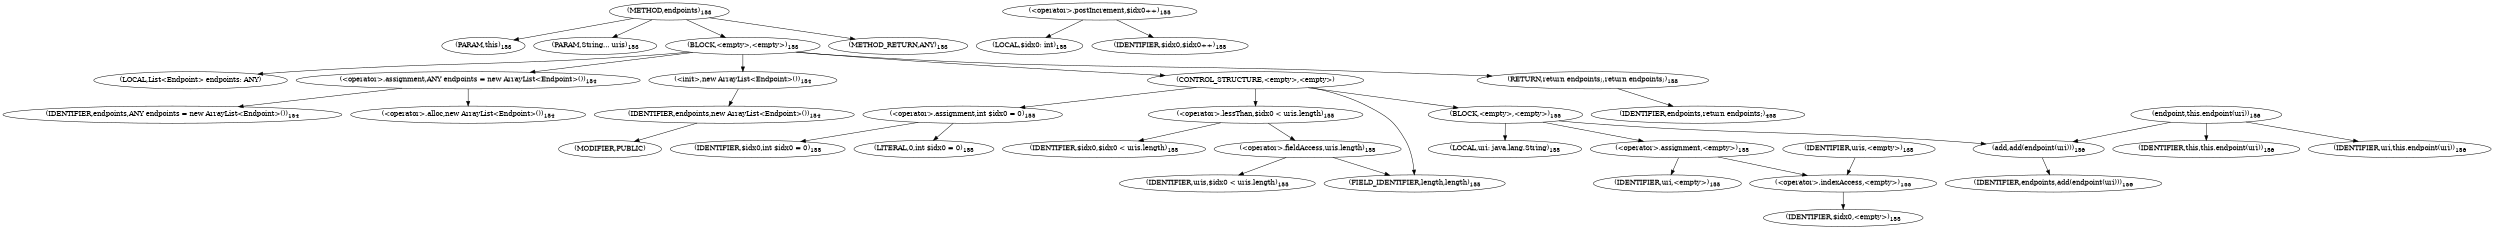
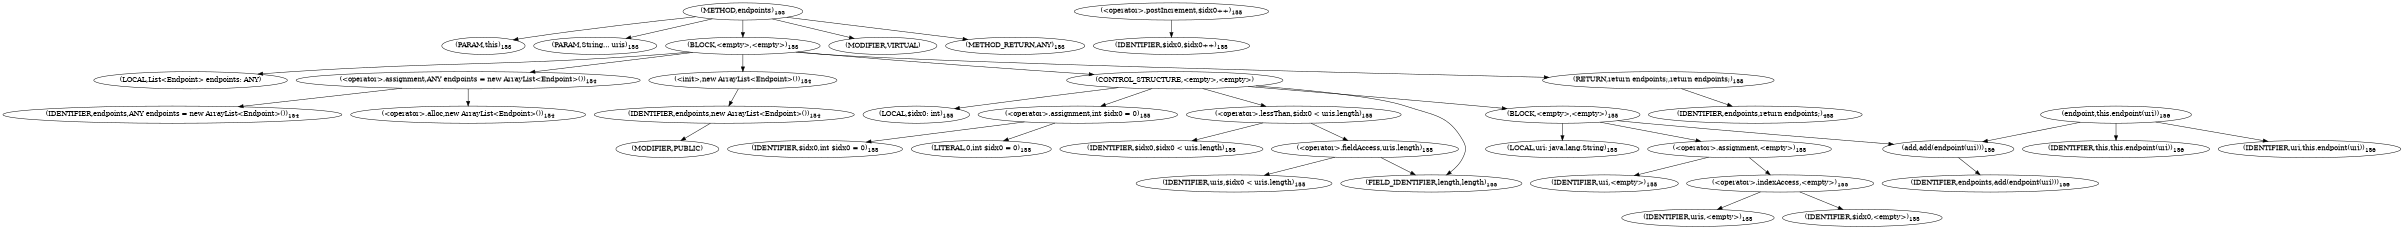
edge "(<operator>.postIncrement,$idx0++)" -> "(LOCAL,$idx0: int)": now "(CONTROL_STRUCTURE,<empty>,<empty>)" -> "(LOCAL,$idx0: int)"
node "(MODIFIER,VIRTUAL)": added
edge "(IDENTIFIER,uris,<empty>)" -> "(<operator>.indexAccess,<empty>)": reversed
